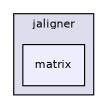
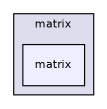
cluster "jaligner": label "jaligner" -> "matrix"
